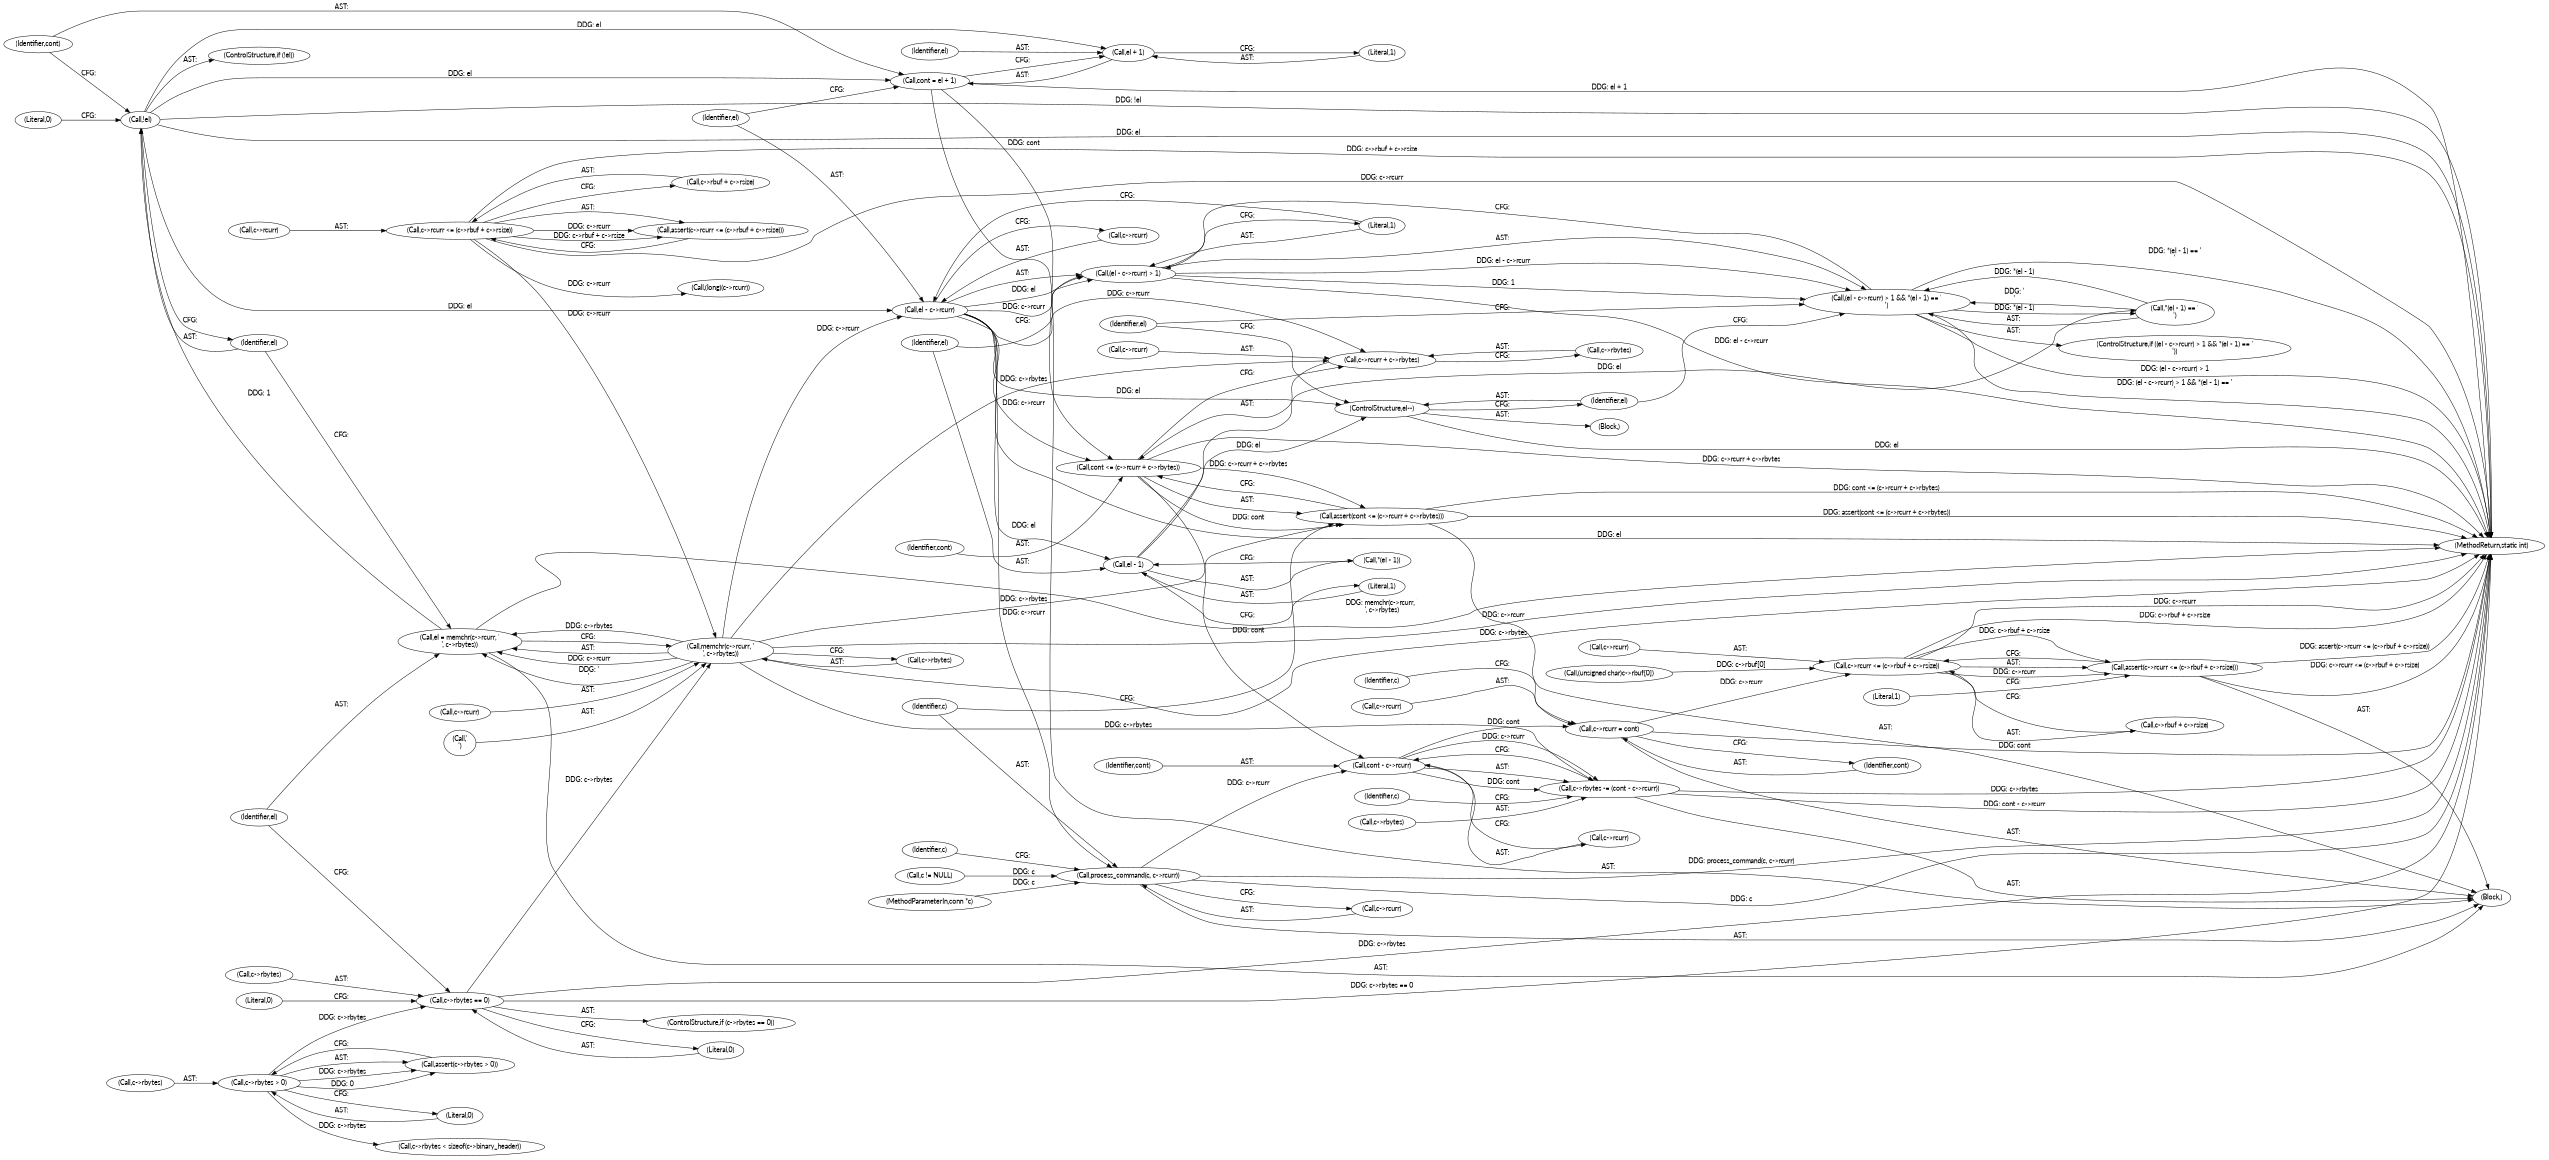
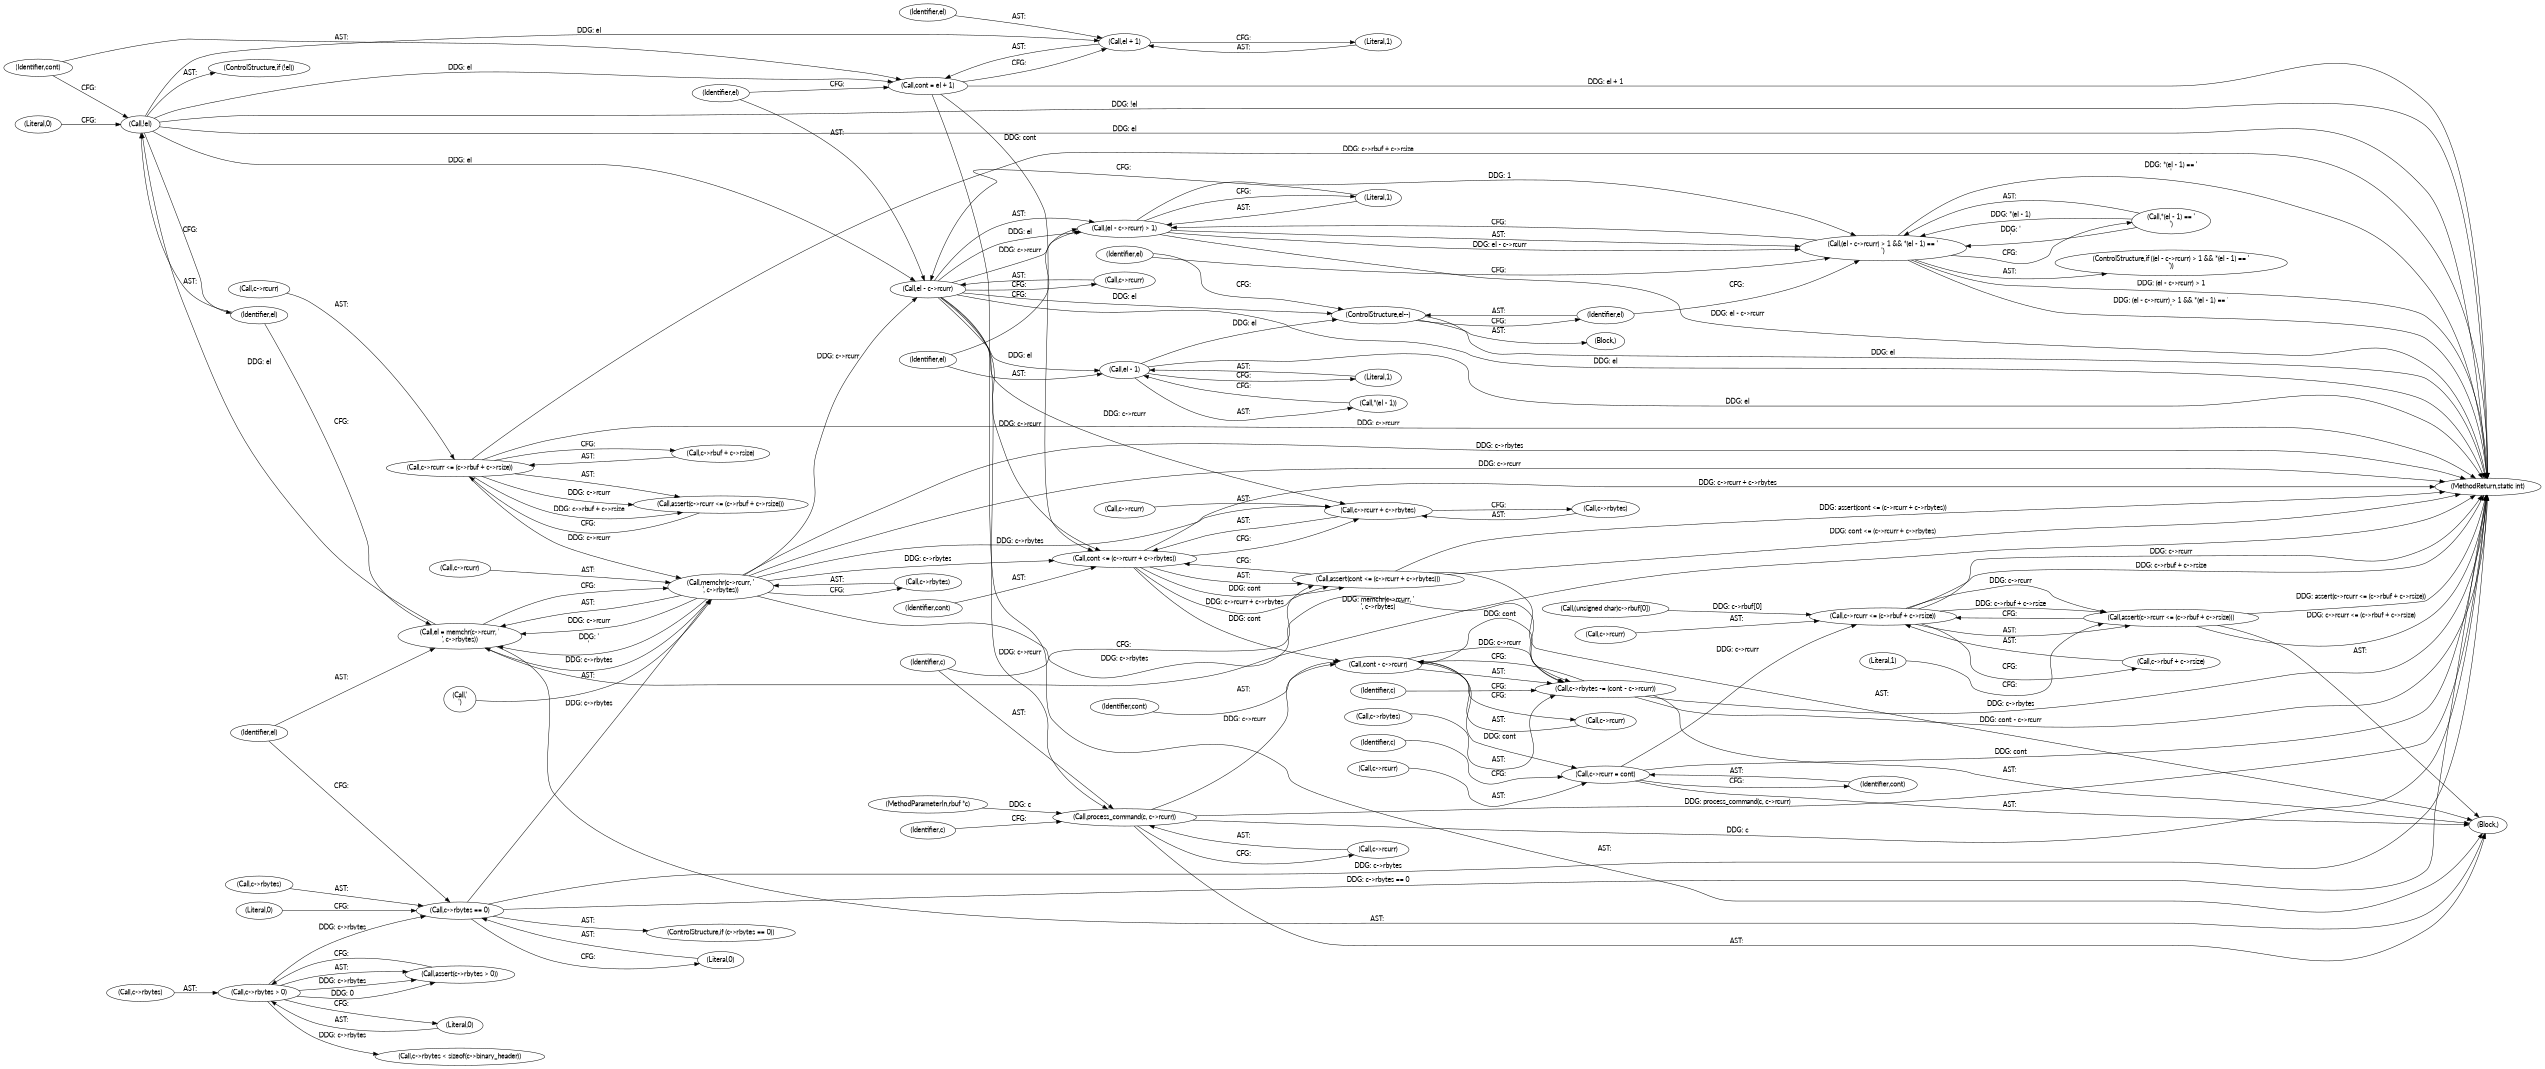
node "(Call,(long)(c->rcurr))": removed
edge "(Call,(el - c->rcurr) > 1 && *(el - 1) == ' ')" -> "(Call,*(el - 1) == ' ')": label "DDG: *(el - 1)" -> "CFG: "
edge "(Call,el - 1)" -> "(Call,*(el - 1) == ' ')": now "(Call,el - 1)" -> "(MethodReturn,static int)"
edge "(Call,el = memchr(c->rcurr, ' ', c->rbytes))" -> "(Call,!el)": label "DDG: 1" -> "DDG: el"
edge "(Call,memchr(c->rcurr, ' ', c->rbytes))" -> "(Call,assert(cont <= (c->rcurr + c->rbytes)))": now "(Call,memchr(c->rcurr, ' ', c->rbytes))" -> "(Call,cont <= (c->rcurr + c->rbytes))"
node "(Call,c != NULL)": removed
node "(MethodParameterIn,conn *c)": label "(MethodParameterIn,conn *c)" -> "(MethodParameterIn,rbuf *c)"
